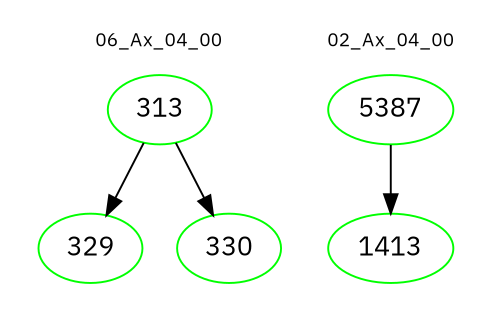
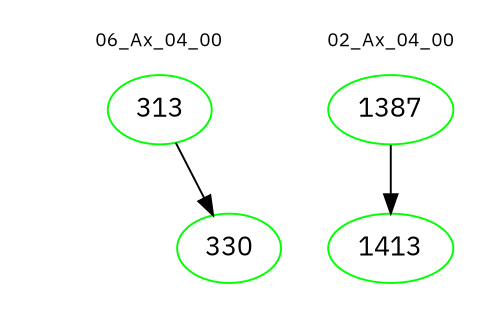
node "5387": label "5387" -> "1387"
node "329": removed
